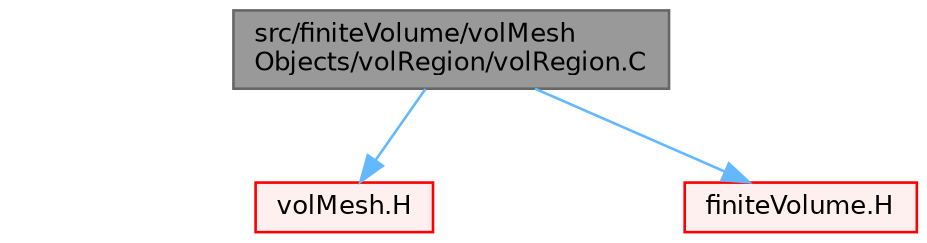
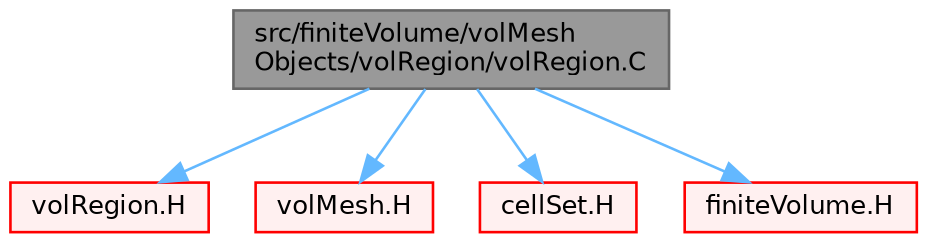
node "volRegion.H": added
node "cellSet.H": added
